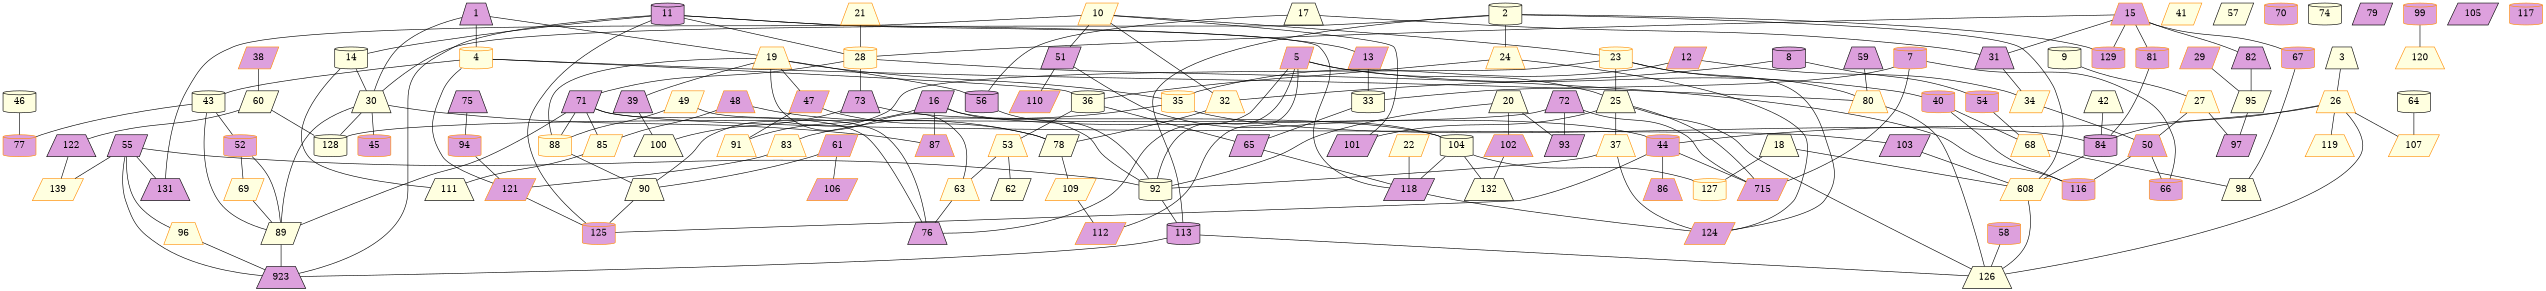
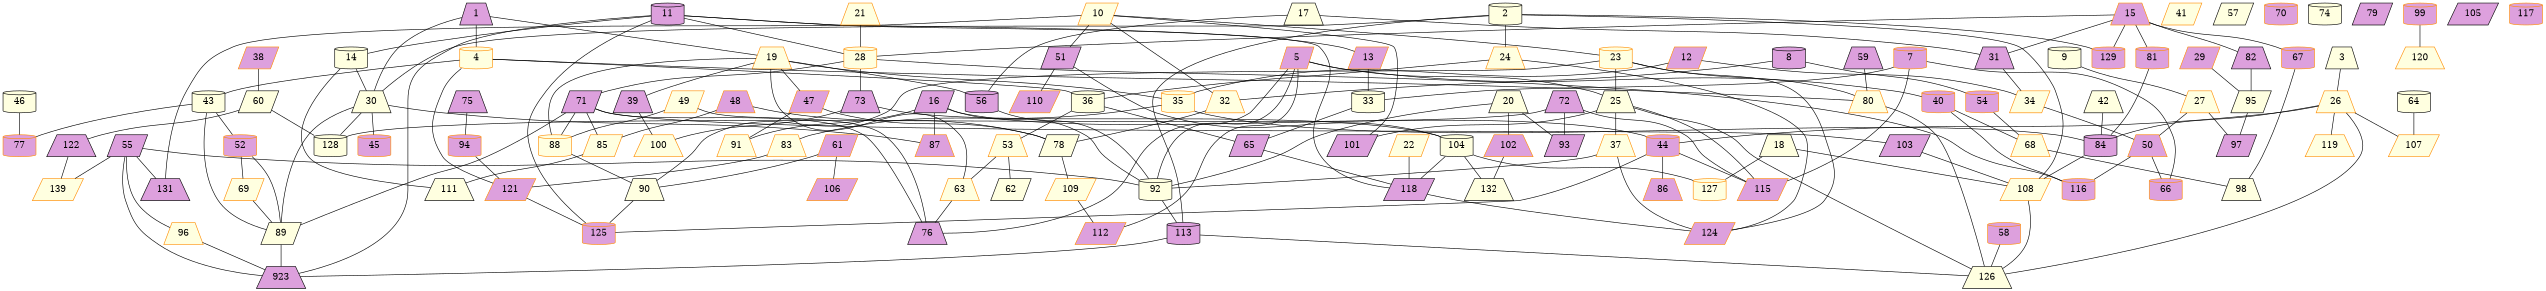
node "100": color black -> darkorange
node "715": label "715" -> "115"
node "608": label "608" -> "108"
